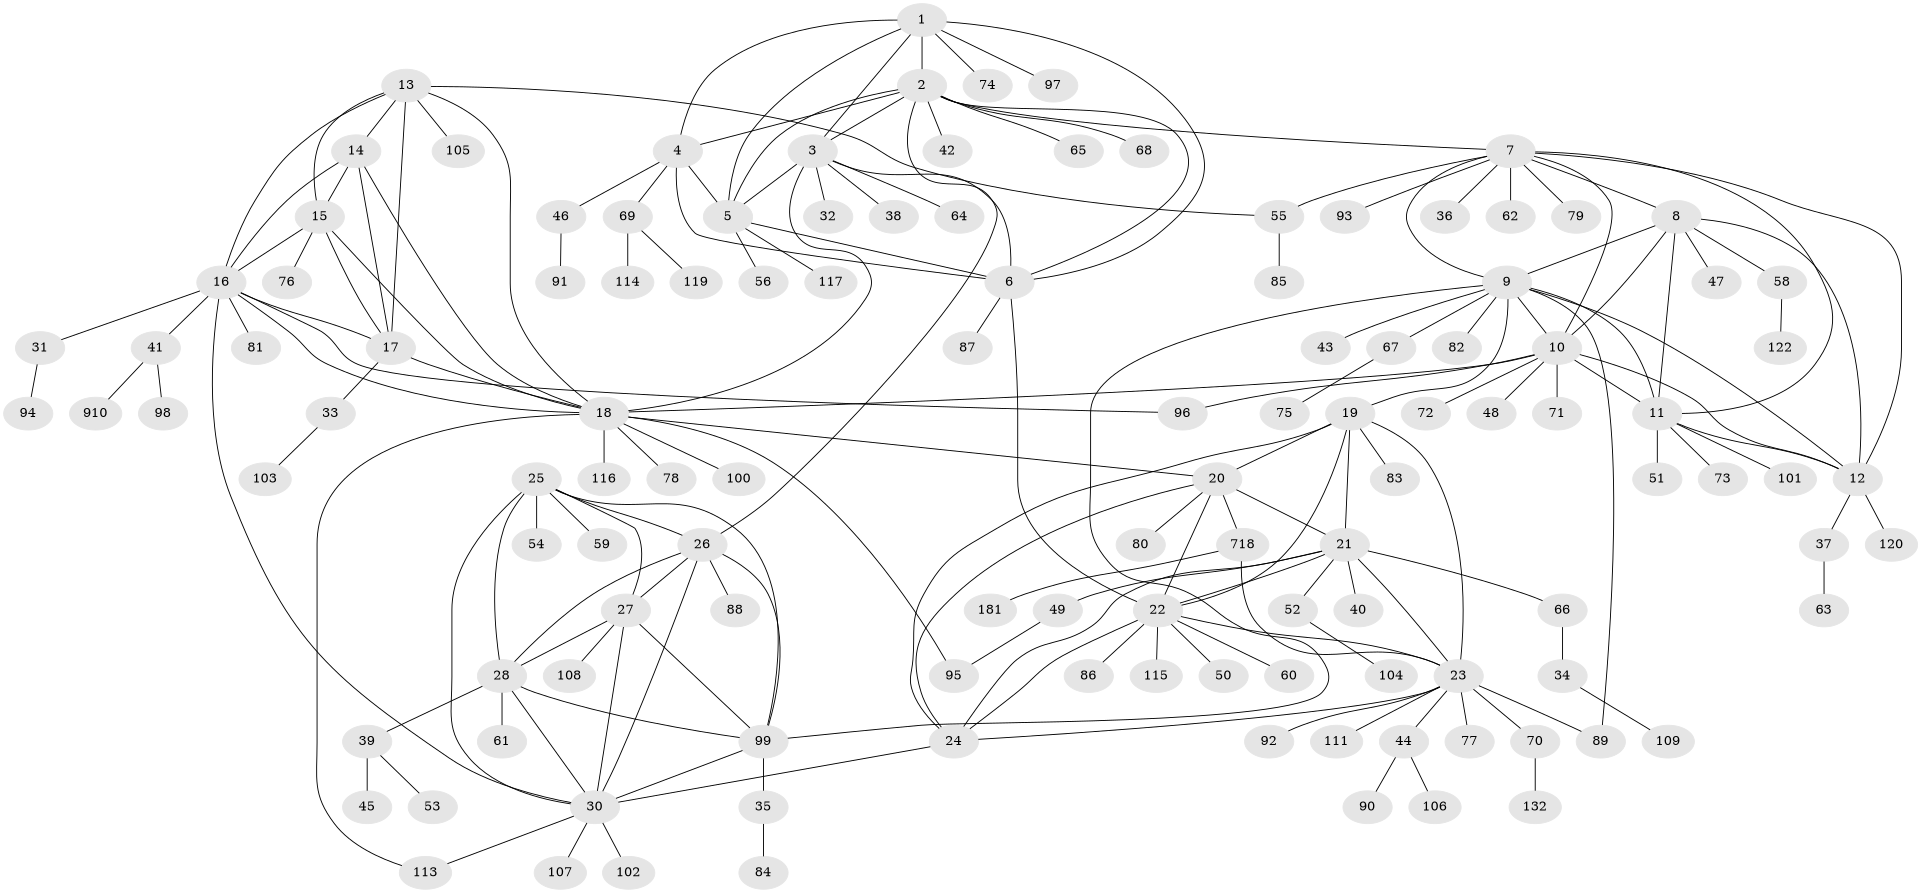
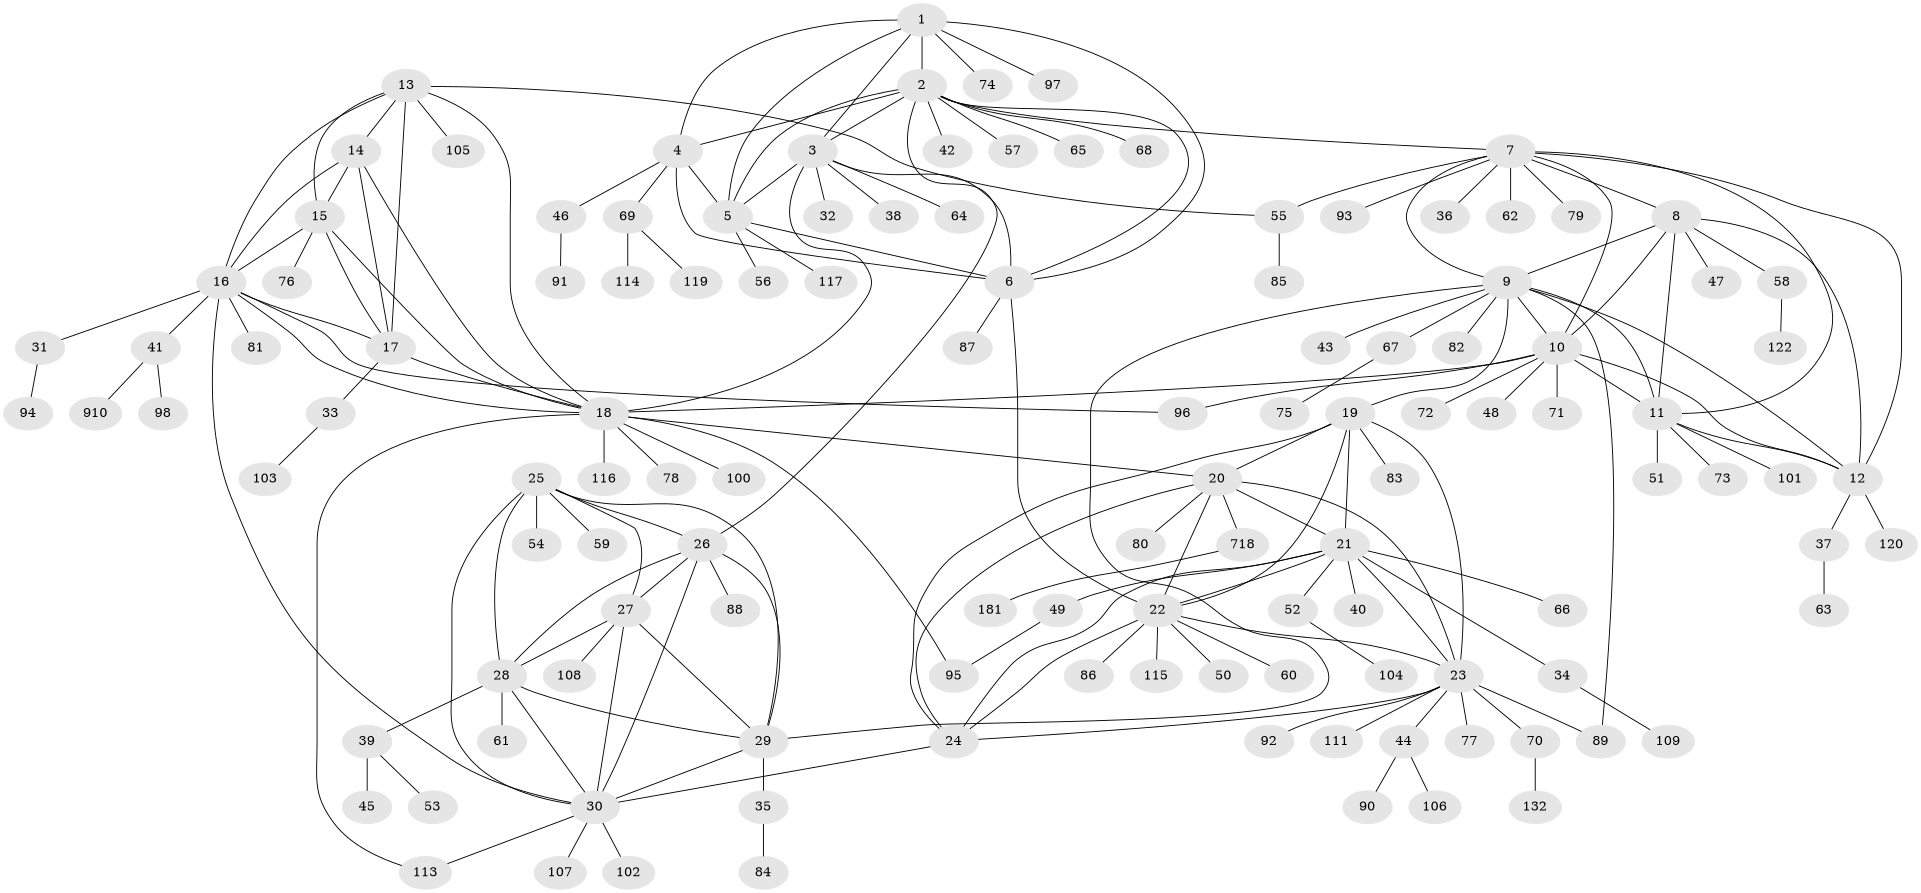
node "57": added
edge "66" -- "34": now "21" -- "34"
edge "718" -- "23": now "20" -- "23"
node "99": label "99" -> "29"
